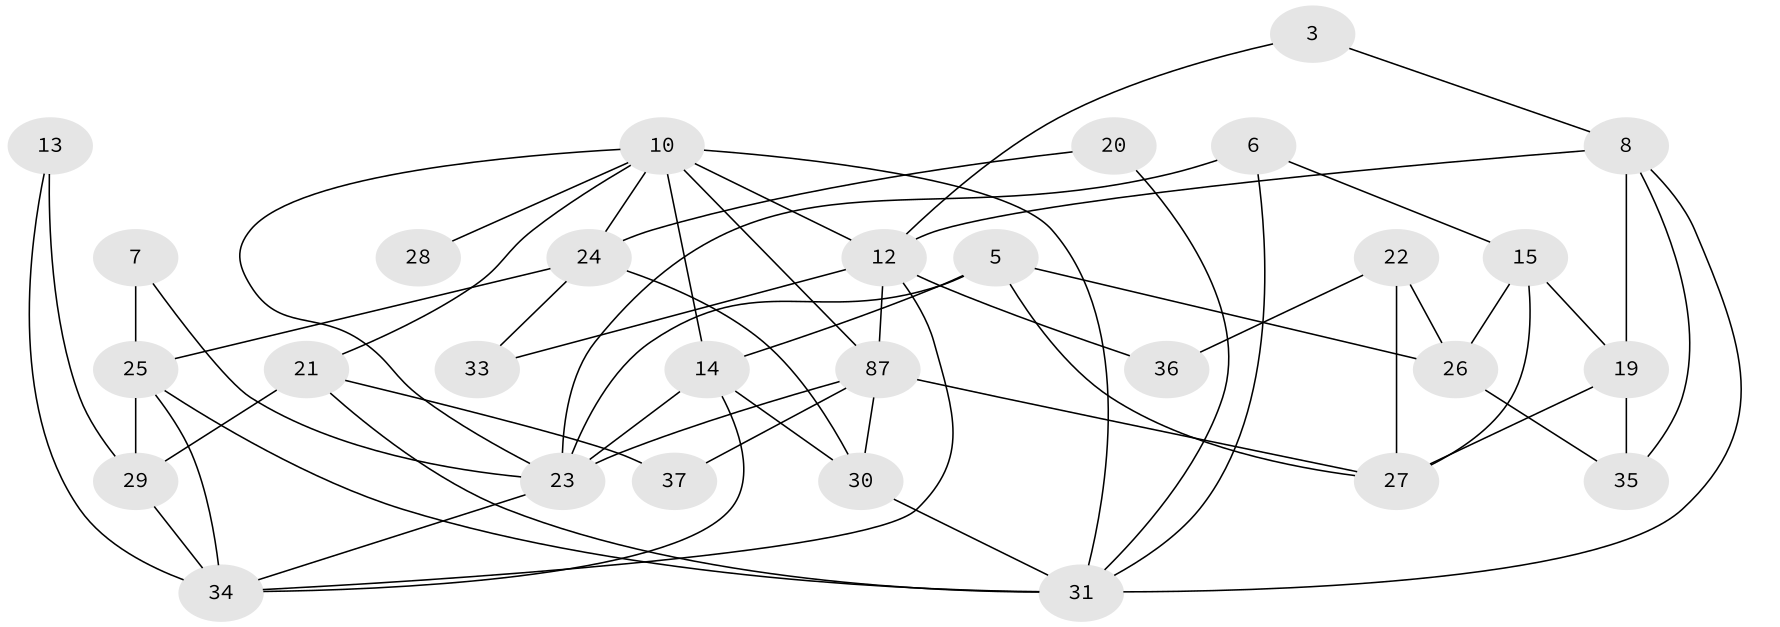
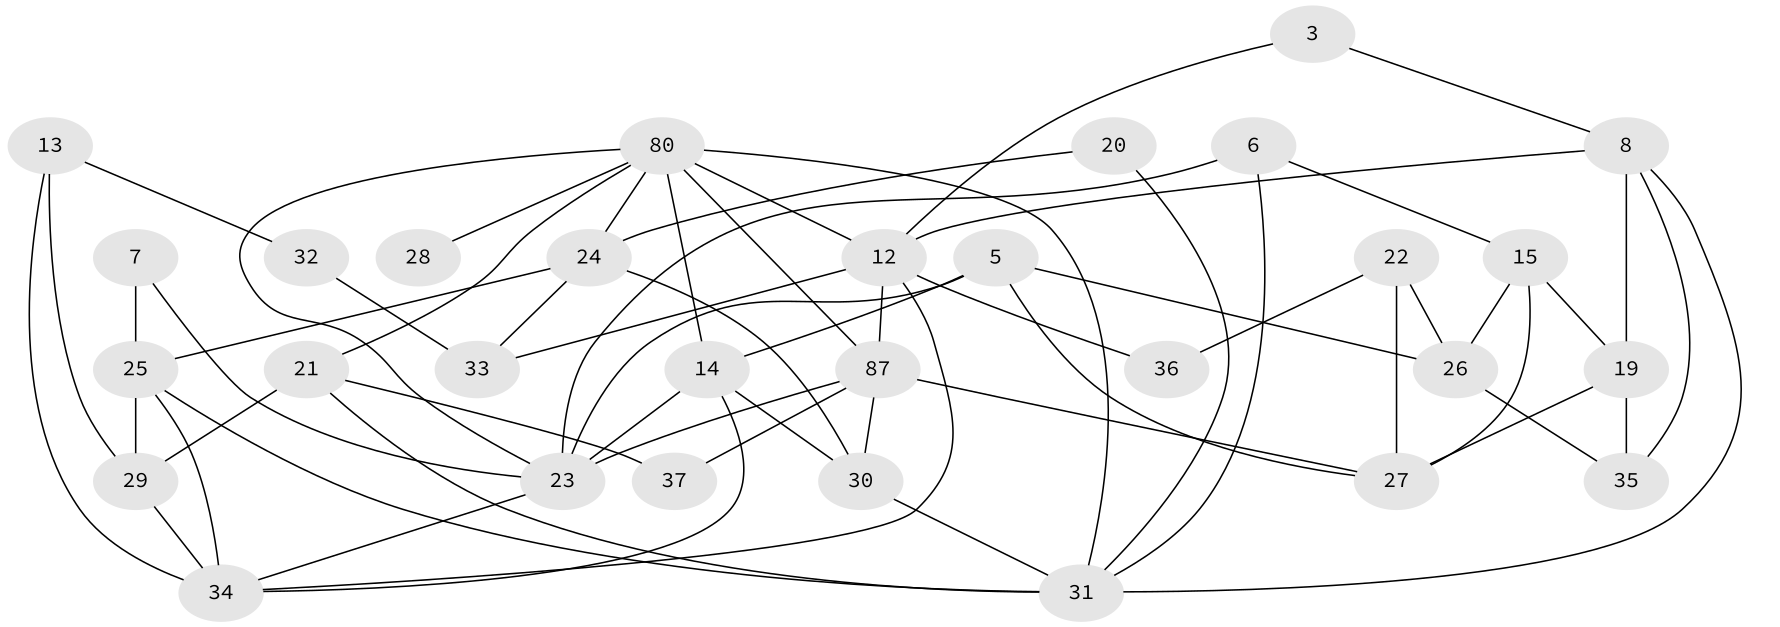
node "10": label "10" -> "80"
node "32": added
